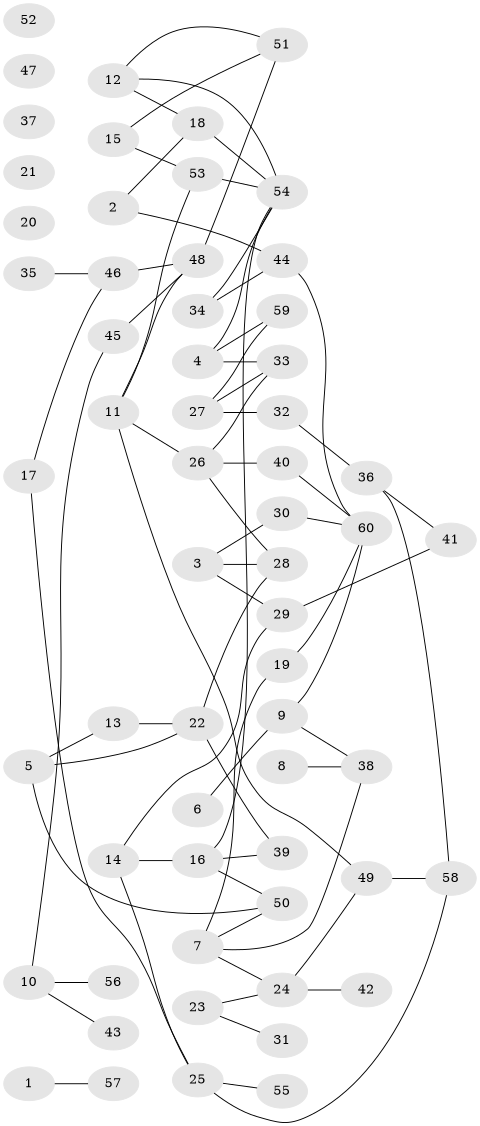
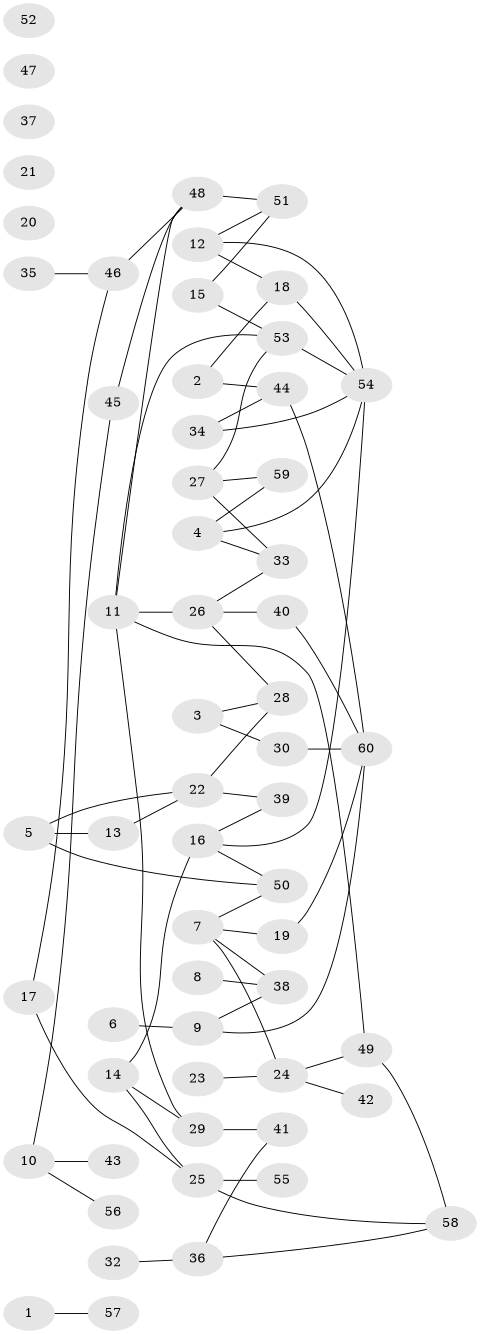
edge "27" -- "32": now "27" -- "53"
edge "3" -- "29": now "11" -- "29"
node "31": removed
